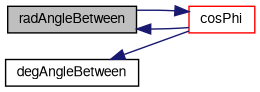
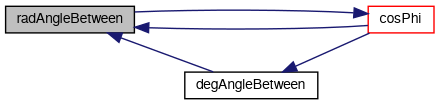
edge "degAngleBetween" -> "radAngleBetween": added
